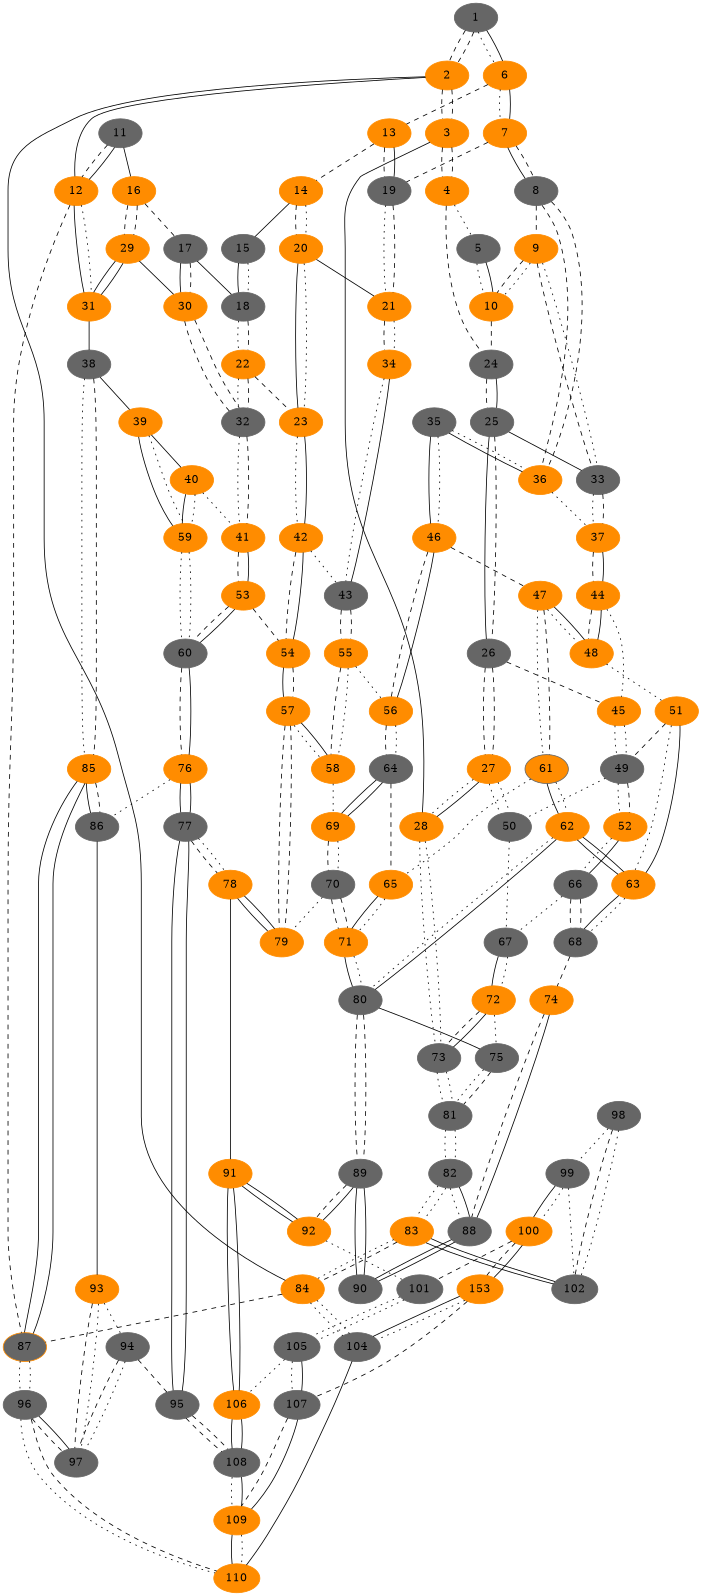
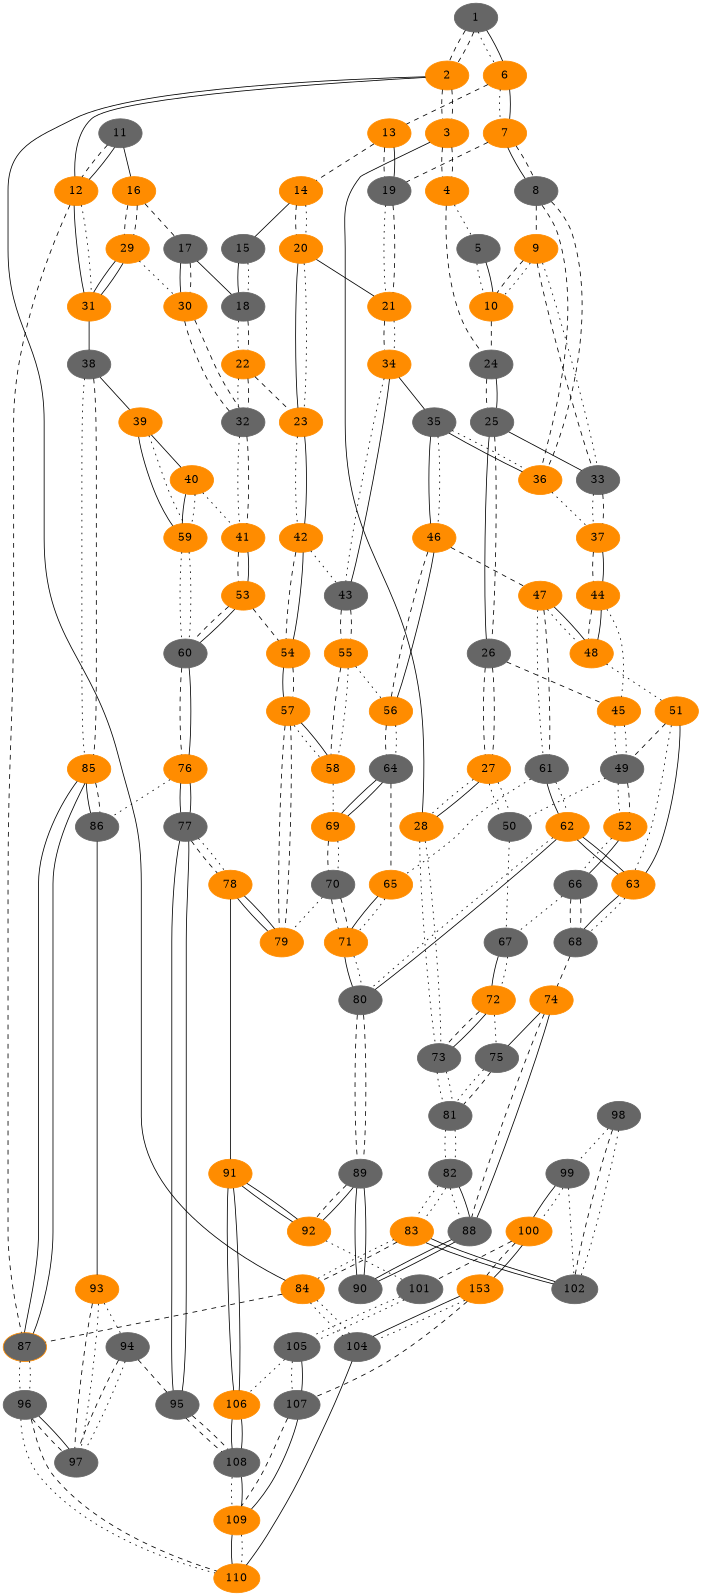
edge "29" -- "30": style solid -> dotted
edge "34" -- "35": added
node "61": fillcolor darkorange -> gray40
edge "80" -- "75": now "74" -- "75"
